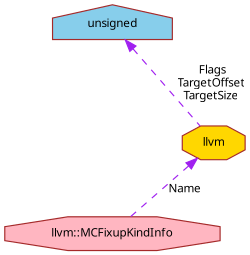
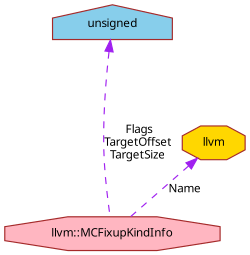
edge "llvm" -> "unsigned": now "llvm::MCFixupKindInfo" -> "unsigned"
